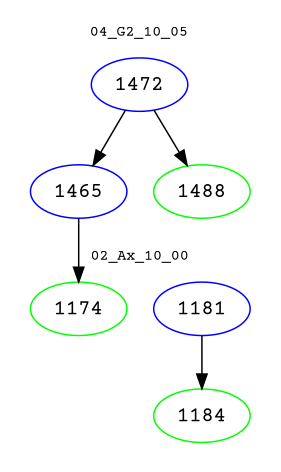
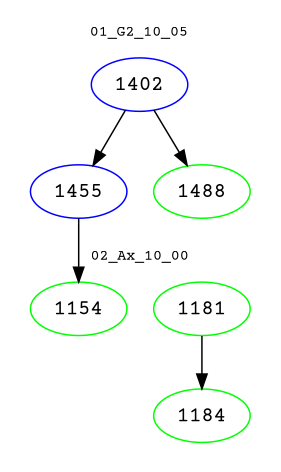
cluster "04_G2_10_05": label "04_G2_10_05" -> "01_G2_10_05"
node "1472": label "1472" -> "1402"
node "1465": label "1465" -> "1455"
node "1174": label "1174" -> "1154"
node "1181": color blue -> green
